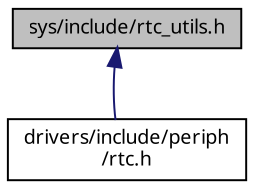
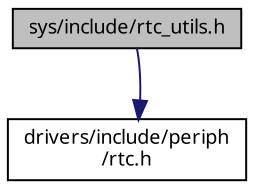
edge "drivers/include/periph /rtc.h" -> "sys/include/rtc_utils.h": reversed
